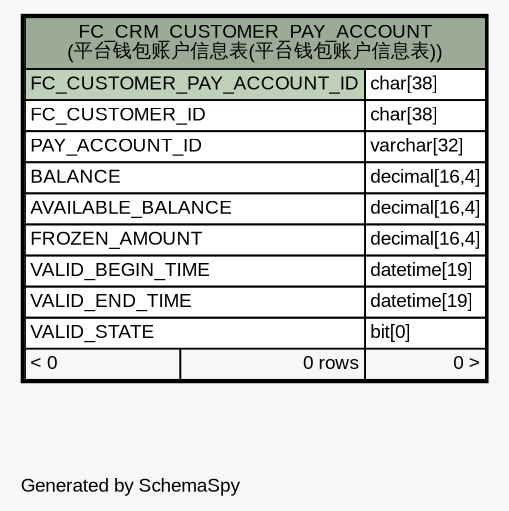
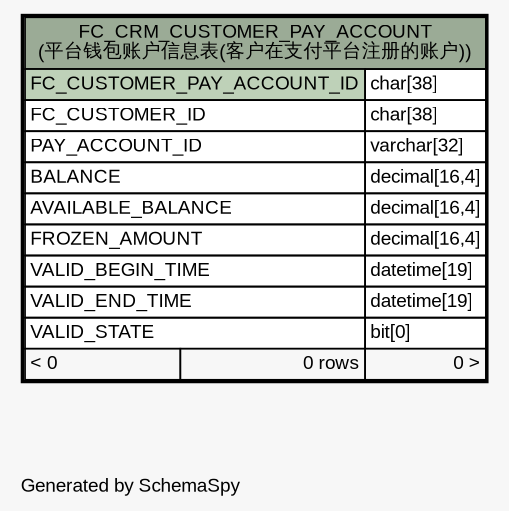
node "FC_CRM_CUSTOMER_PAY_ACCOUNT": text "(平台钱包账户信息表(平台钱包账户信息表))" -> "(平台钱包账户信息表(客户在支付平台注册的账户))"
